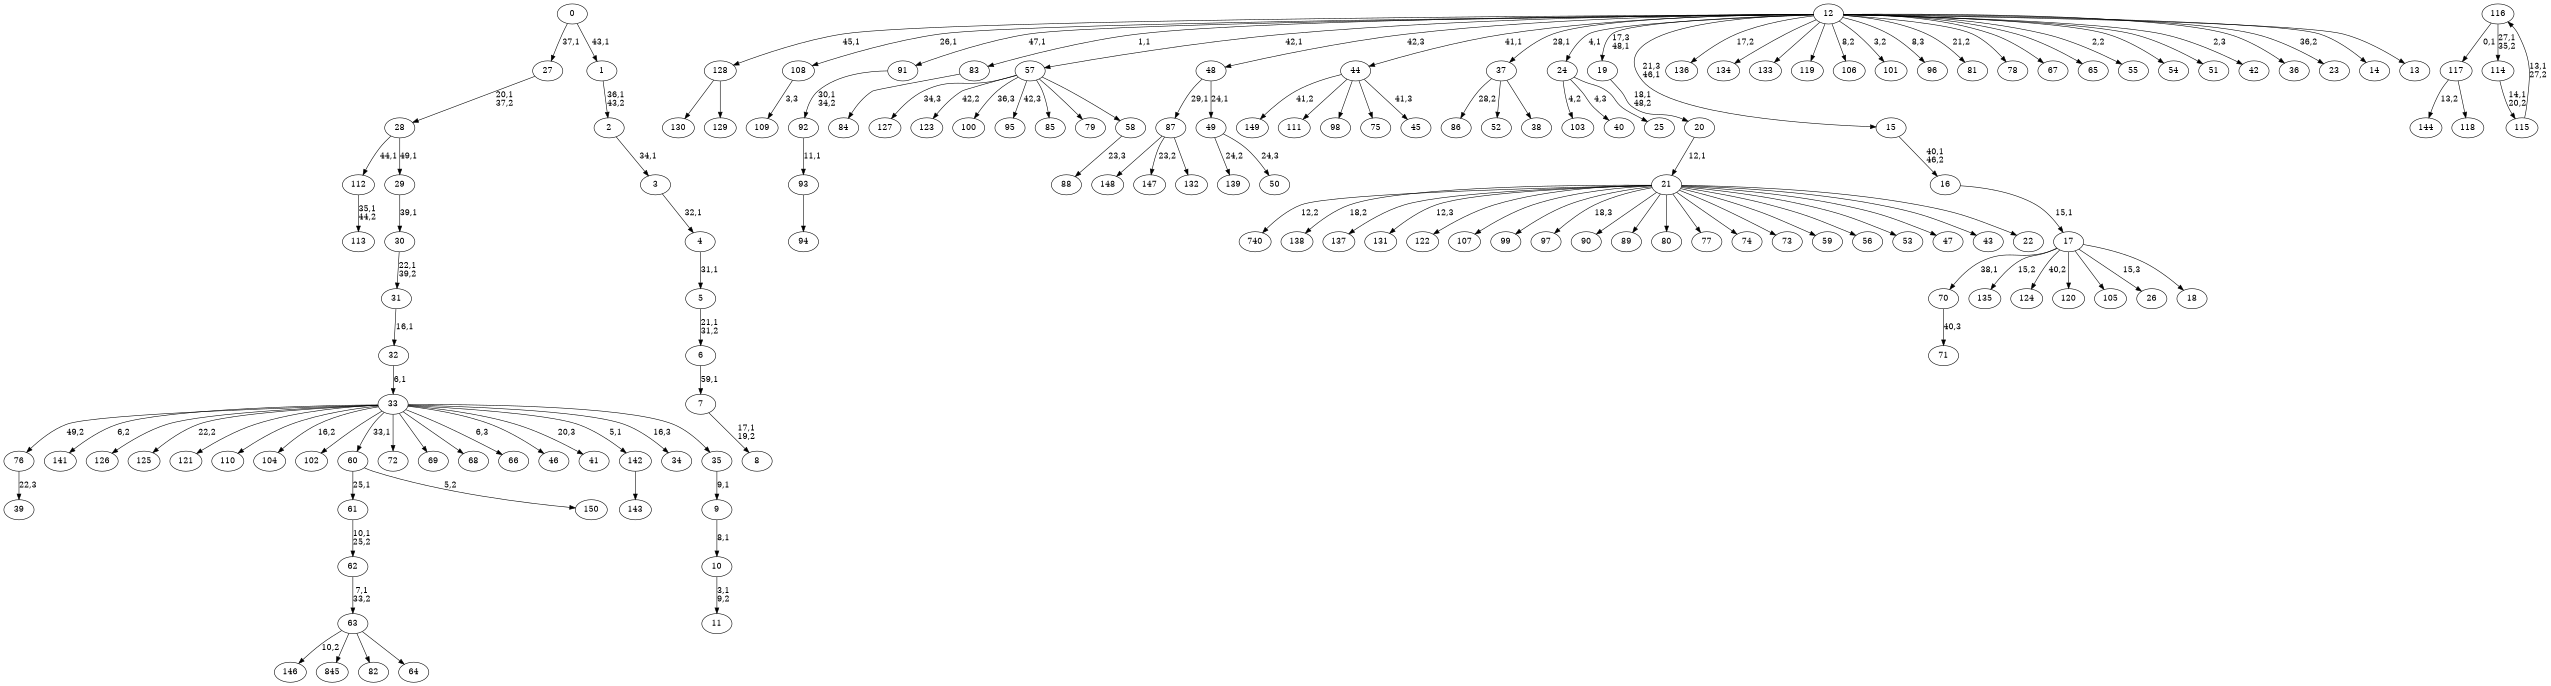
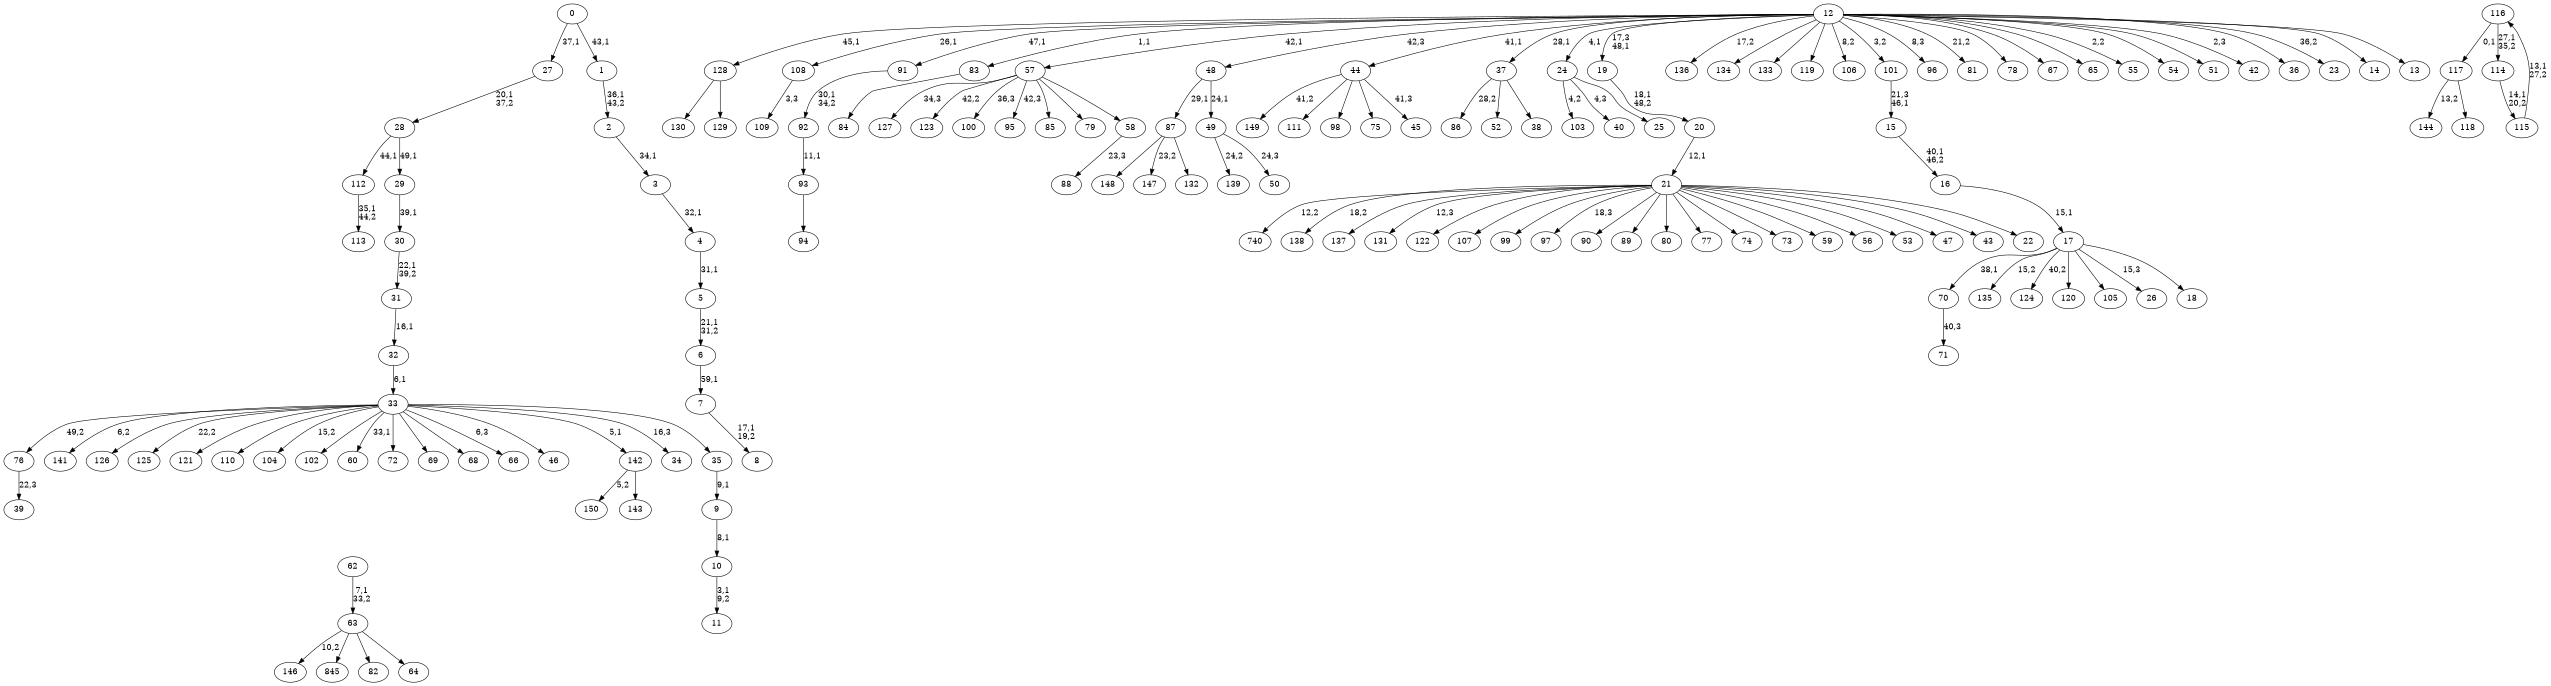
edge "12" -> "15": now "101" -> "15"
edge "33" -> "104": label "16,2" -> "15,2"
node "41": removed
edge "60" -> "150": now "142" -> "150"
node "61": removed
